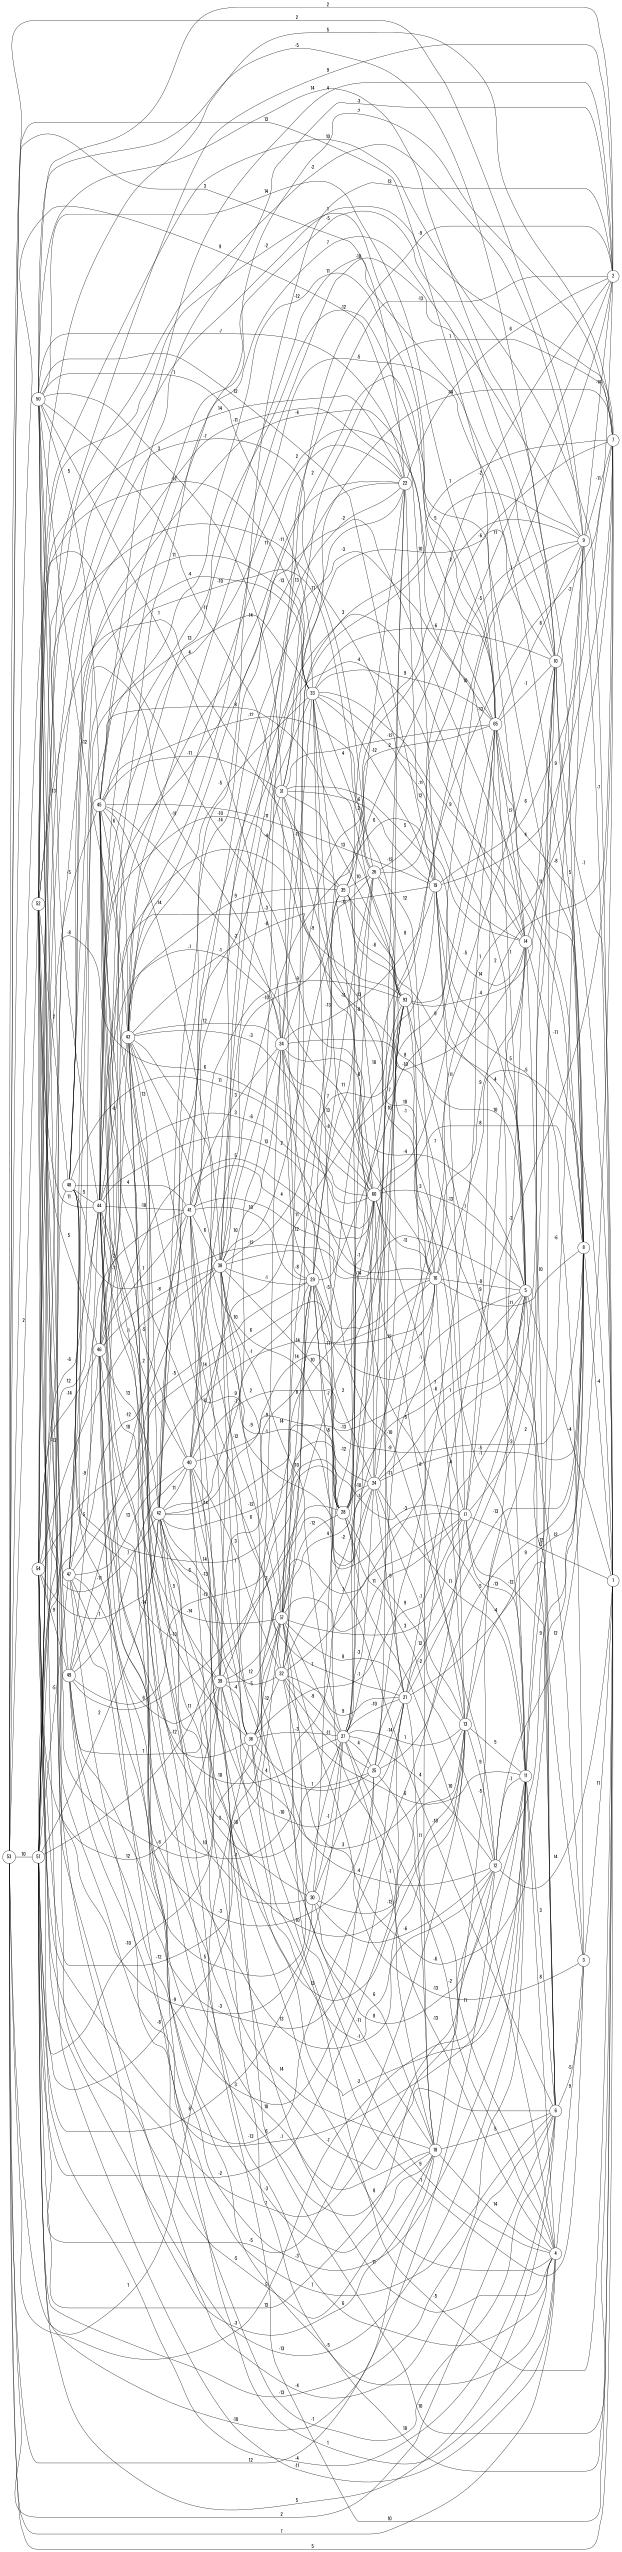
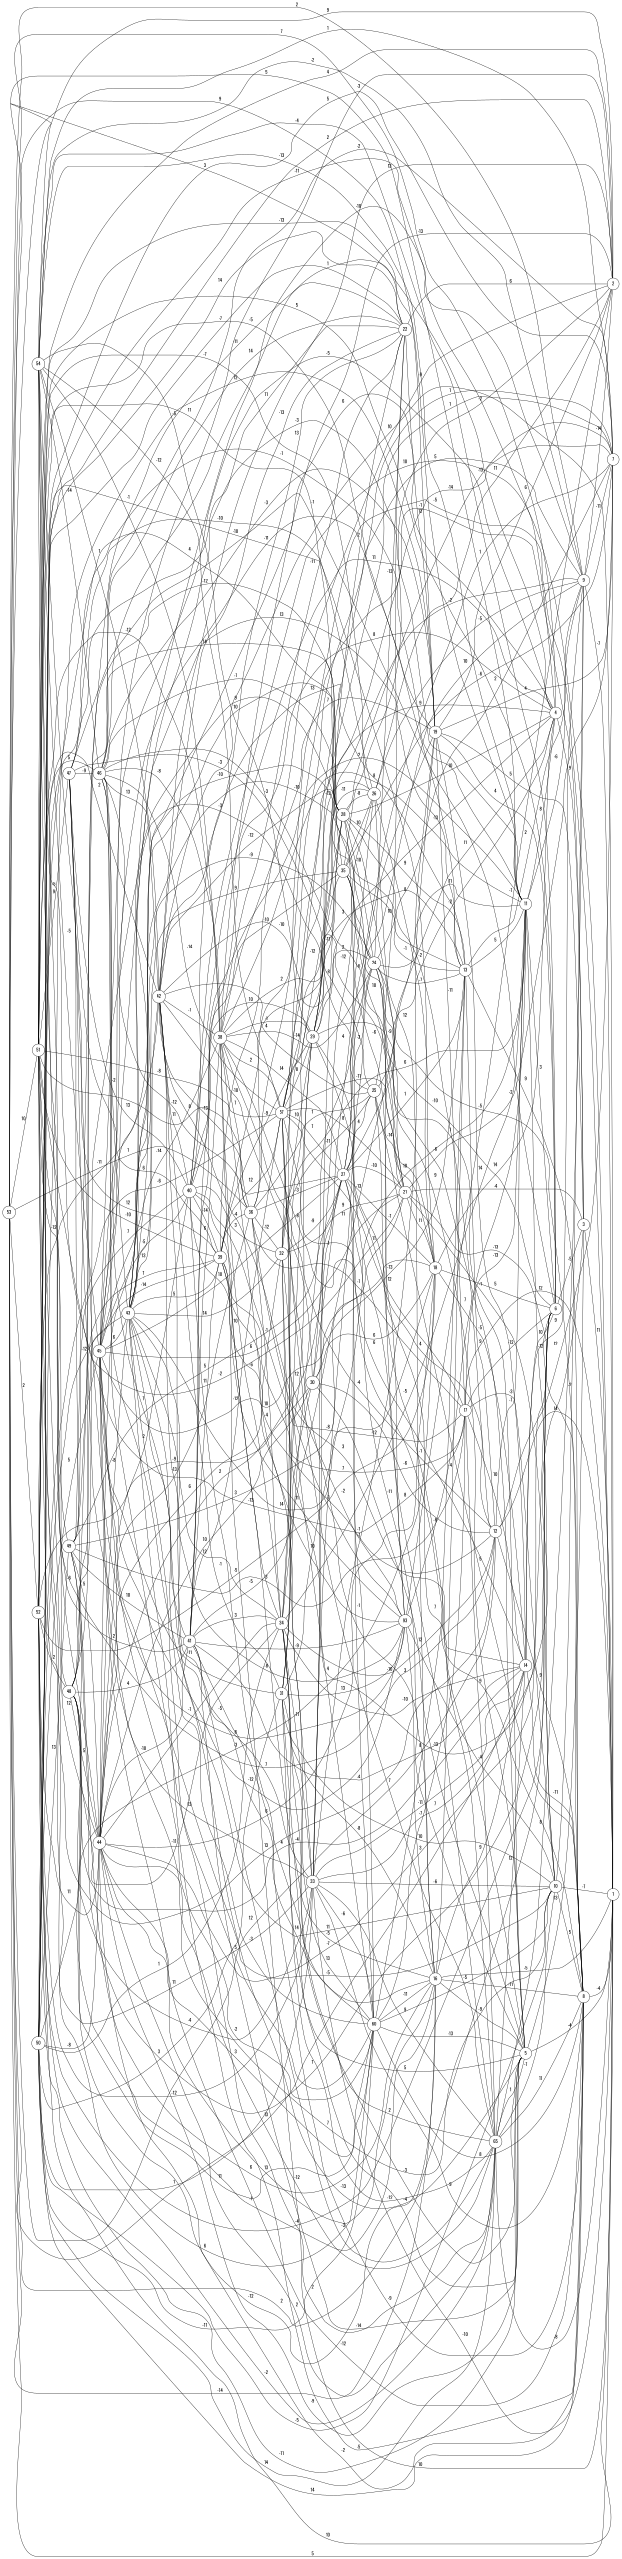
edge "29" -- "42": now "38" -- "42"
edge "33" -- "1": added, label "-10"
